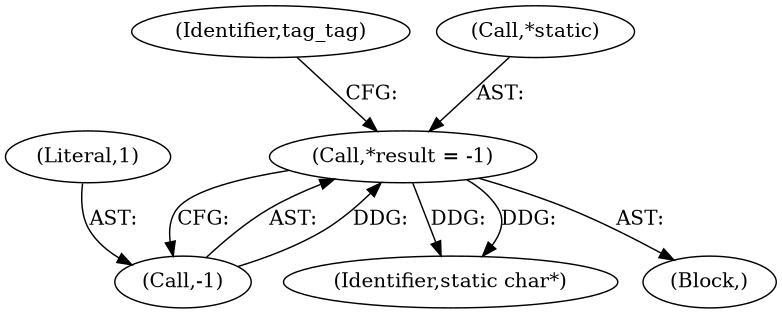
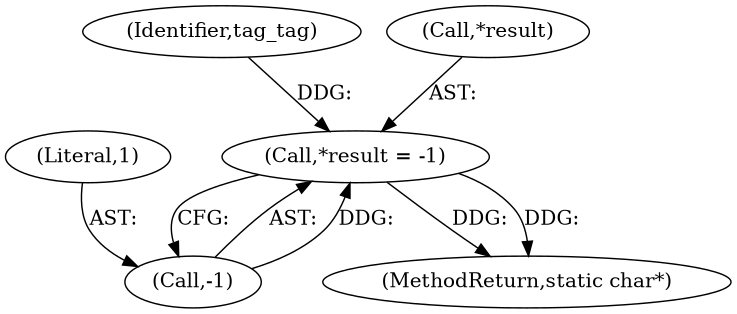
node "(Call,*static)": label "(Call,*static)" -> "(Call,*result)"
edge "(Identifier,tag_tag)" -> "(Call,*result = -1)": label "CFG: " -> "DDG: "
node "(Identifier,static char*)": label "(Identifier,static char*)" -> "(MethodReturn,static char*)"
node "(Block,)": removed
